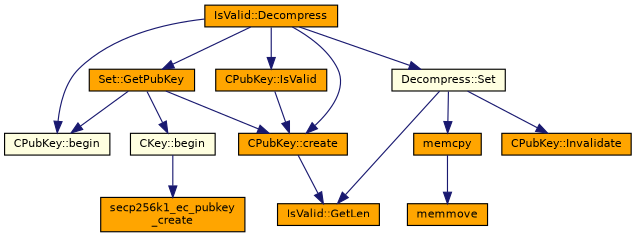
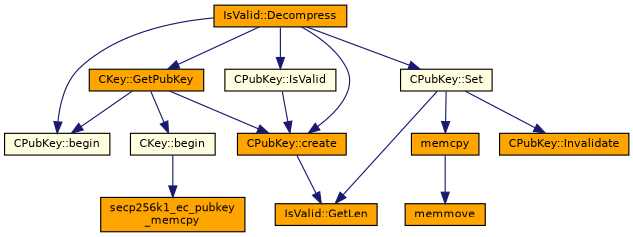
node "Set::GetPubKey": label "Set::GetPubKey" -> "CKey::GetPubKey"
node "CPubKey::IsValid": fillcolor orange -> lightyellow
node "Decompress::Set": label "Decompress::Set" -> "CPubKey::Set"
node "secp256k1_ec_pubkey _create": label "secp256k1_ec_pubkey _create" -> "secp256k1_ec_pubkey _memcpy"
